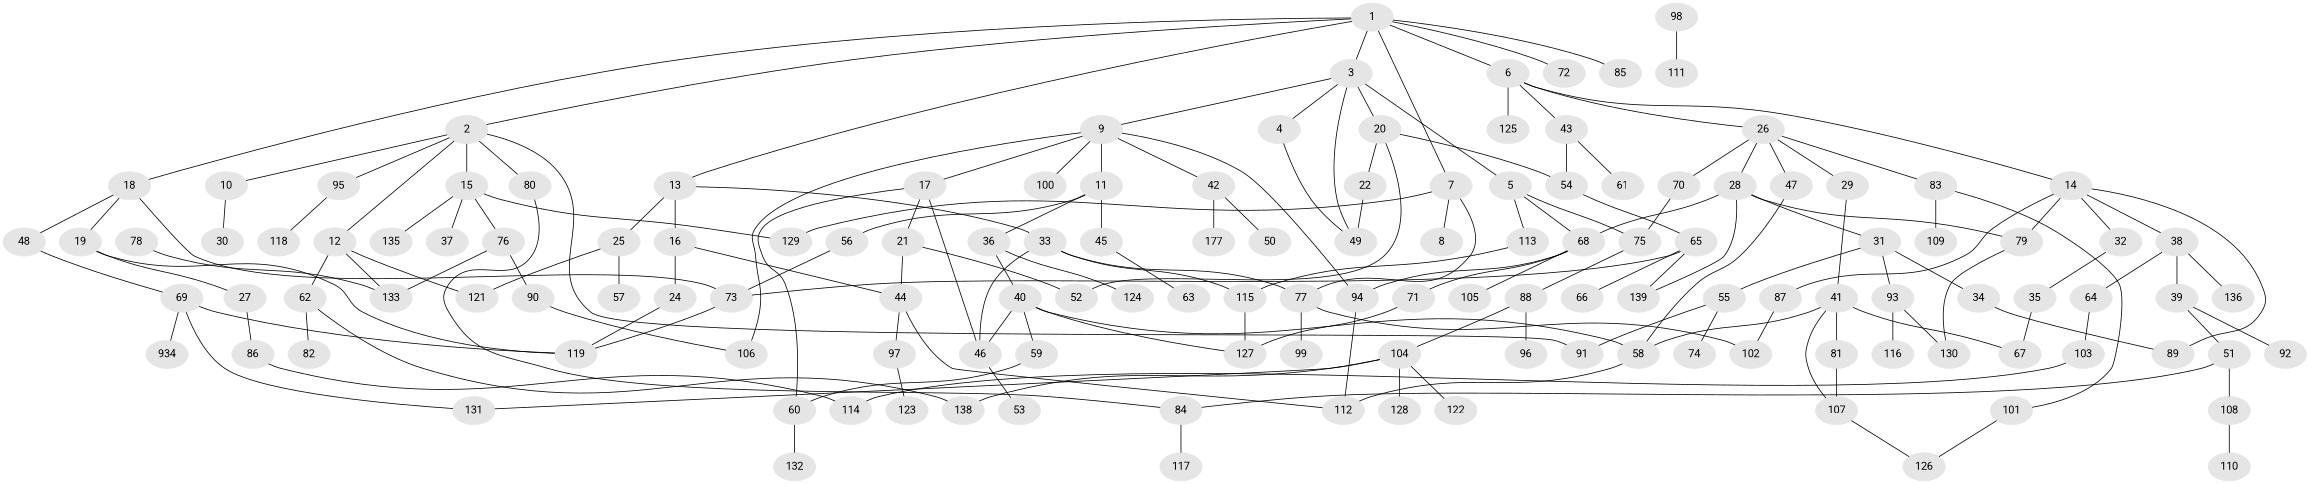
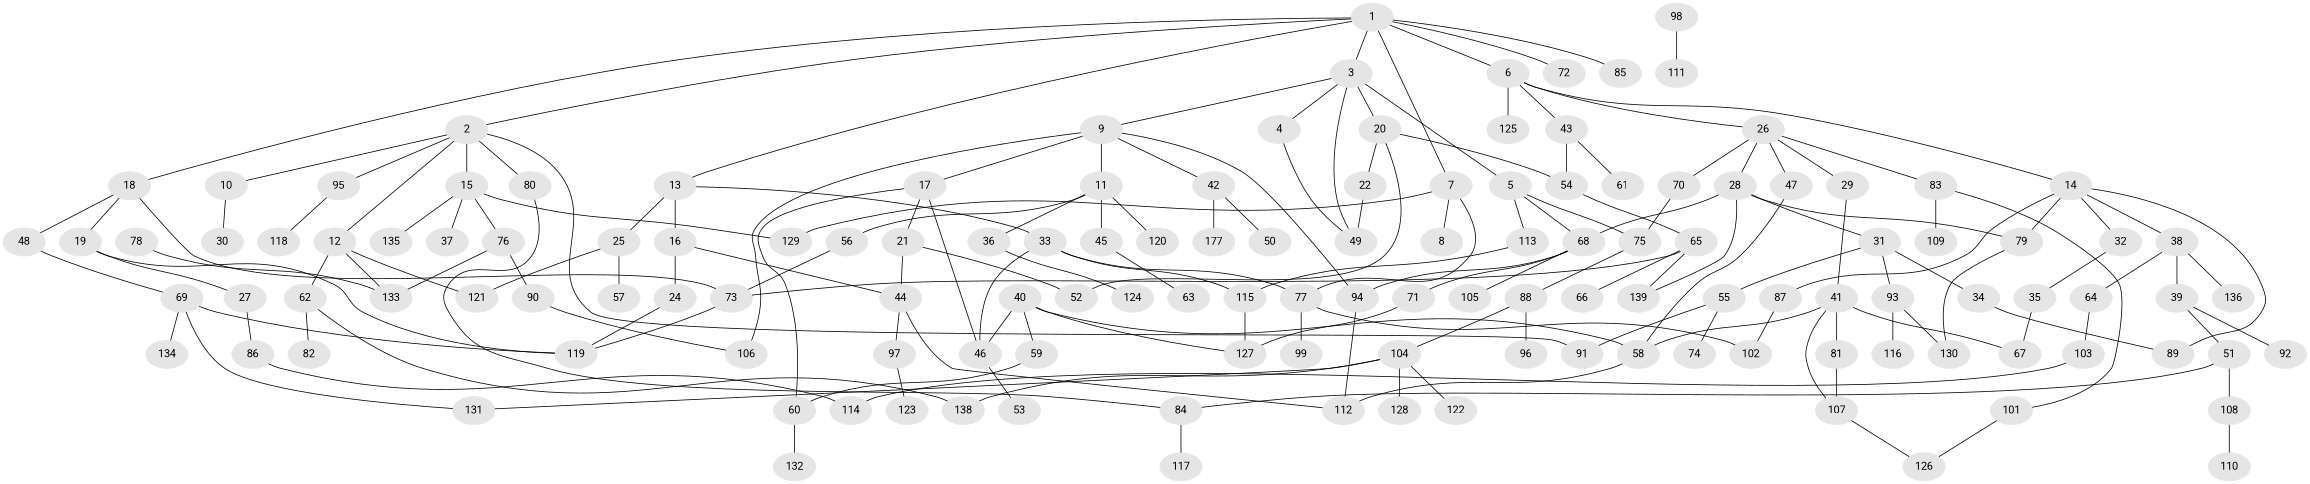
node "100": removed
node "120": added
edge "36" -- "40": removed
node "934": label "934" -> "134"
